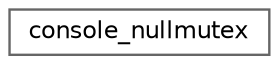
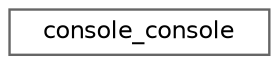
node "console_nullmutex": label "console_nullmutex" -> "console_console"
